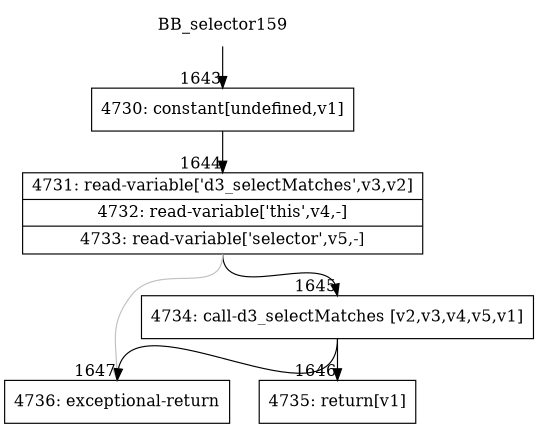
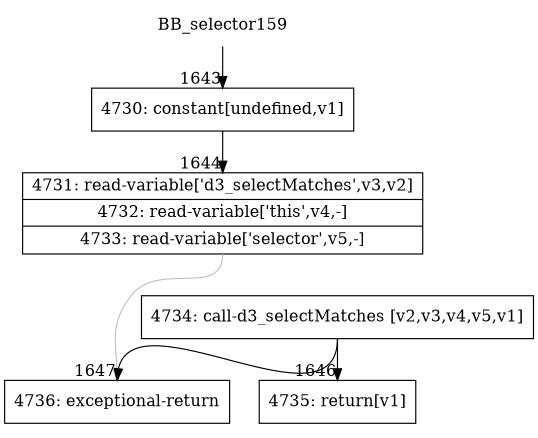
edge "4731: read-variable['d3_selectMatches',v3,v2]" -> "4734: call-d3_selectMatches [v2,v3,v4,v5,v1]": removed
